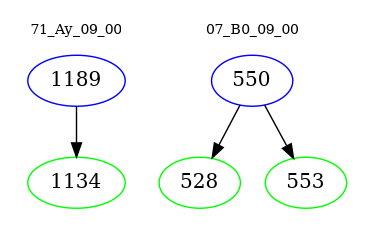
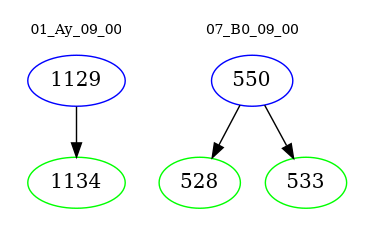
cluster "71_Ay_09_00": label "71_Ay_09_00" -> "01_Ay_09_00"
node "1189": label "1189" -> "1129"
node "553": label "553" -> "533"
